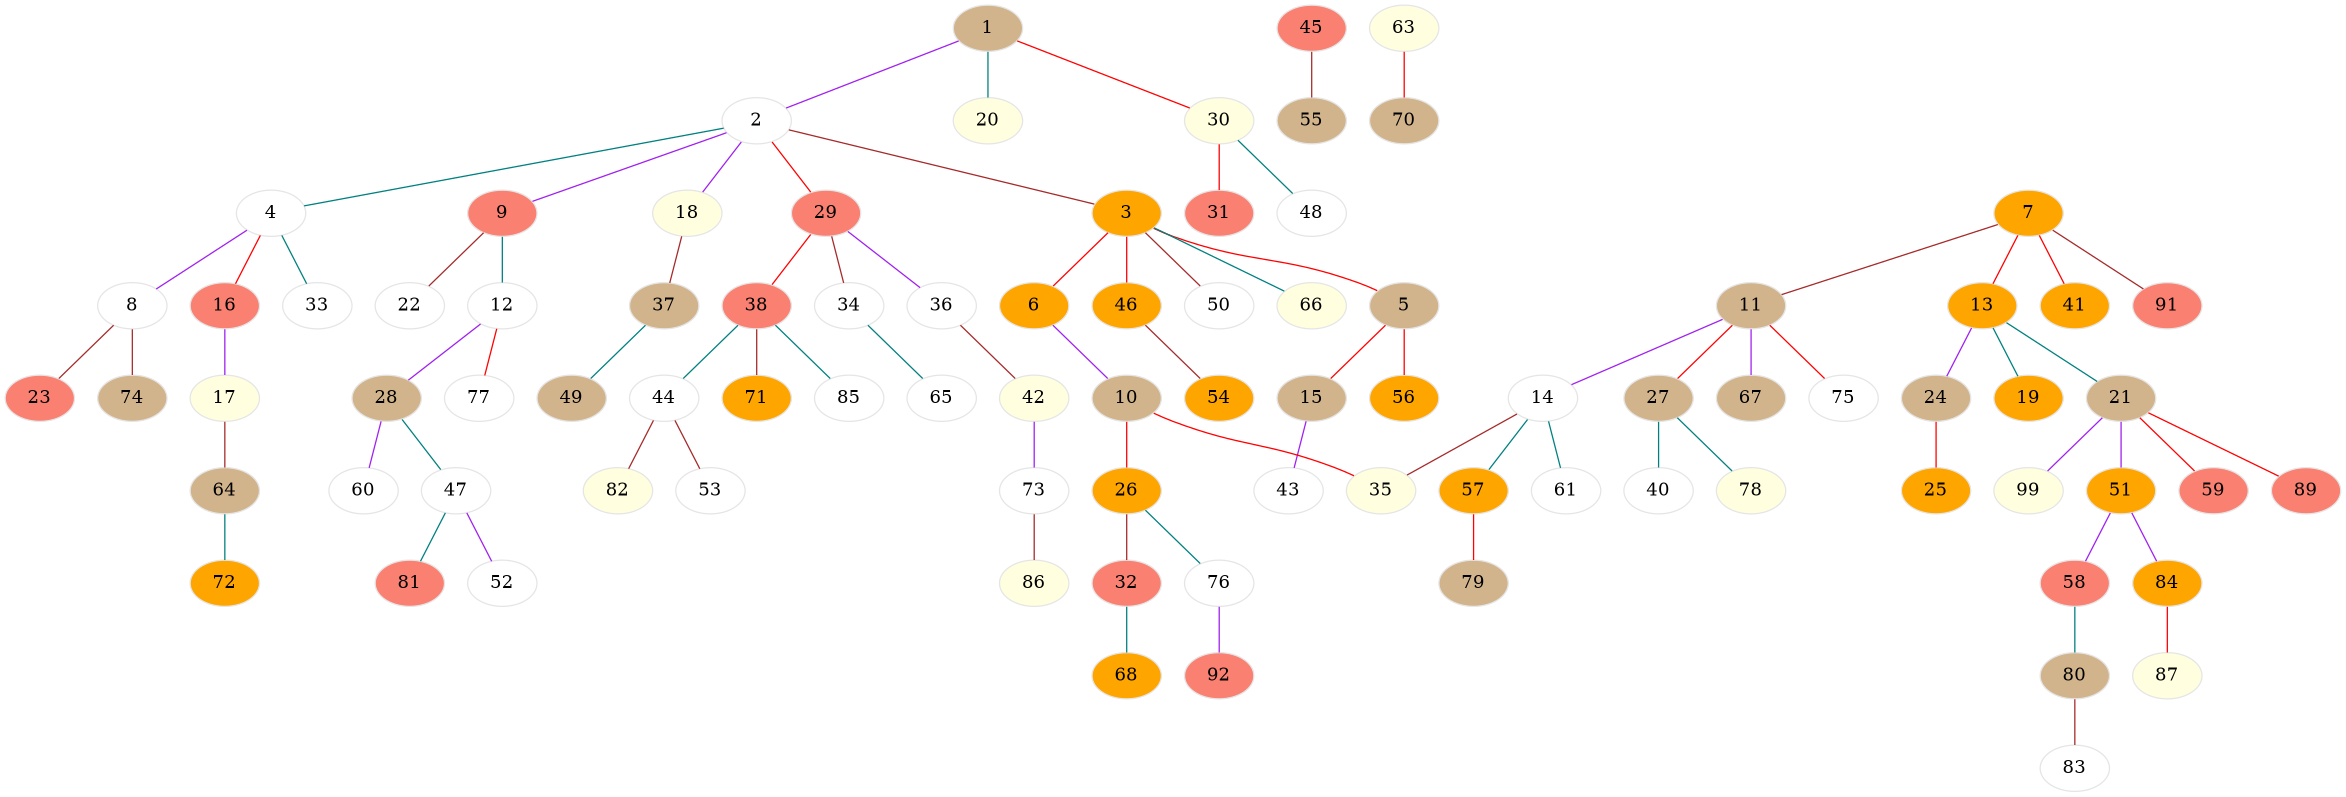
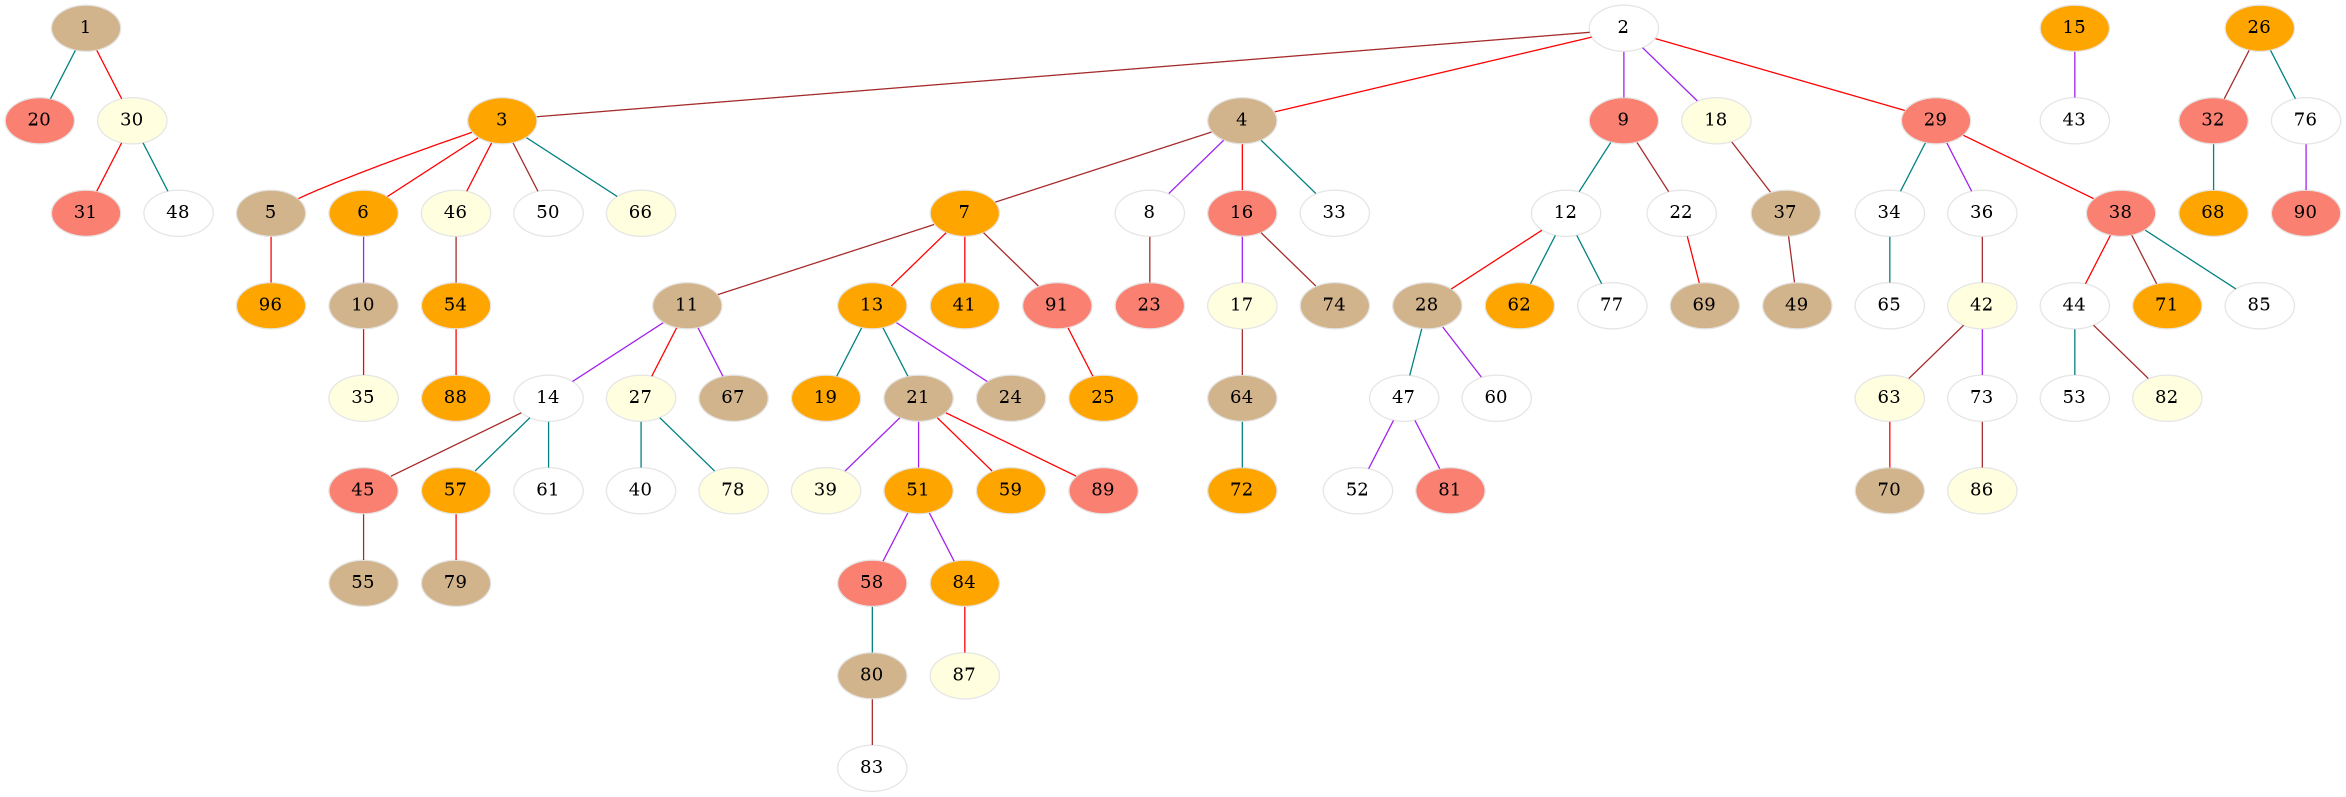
edge "1" -- "2": removed
node "20": fillcolor lightyellow -> salmon
edge "2" -- "4": color teal -> red
edge "4" -- "7": added
node "4": fillcolor white -> tan
edge "29" -- "34": color brown -> teal
node "46": fillcolor orange -> lightyellow
node "62": added
node "69": added
edge "8" -- "74": now "16" -- "74"
edge "12" -- "28": color purple -> red
edge "12" -- "77": color red -> teal
edge "37" -- "49": color teal -> brown
edge "38" -- "44": color teal -> red
edge "5" -- "15": removed
edge "42" -- "63": added
node "88": added
node "15": fillcolor tan -> orange
node "56": label "56" -> "96"
node "27": fillcolor tan -> lightyellow
node "75": removed
edge "44" -- "53": color brown -> teal
edge "10" -- "26": removed
edge "14" -- "35": now "14" -- "45"
edge "24" -- "25": now "91" -- "25"
node "99": label "99" -> "39"
node "59": fillcolor salmon -> orange
edge "47" -- "81": color teal -> purple
node "92": label "92" -> "90"
